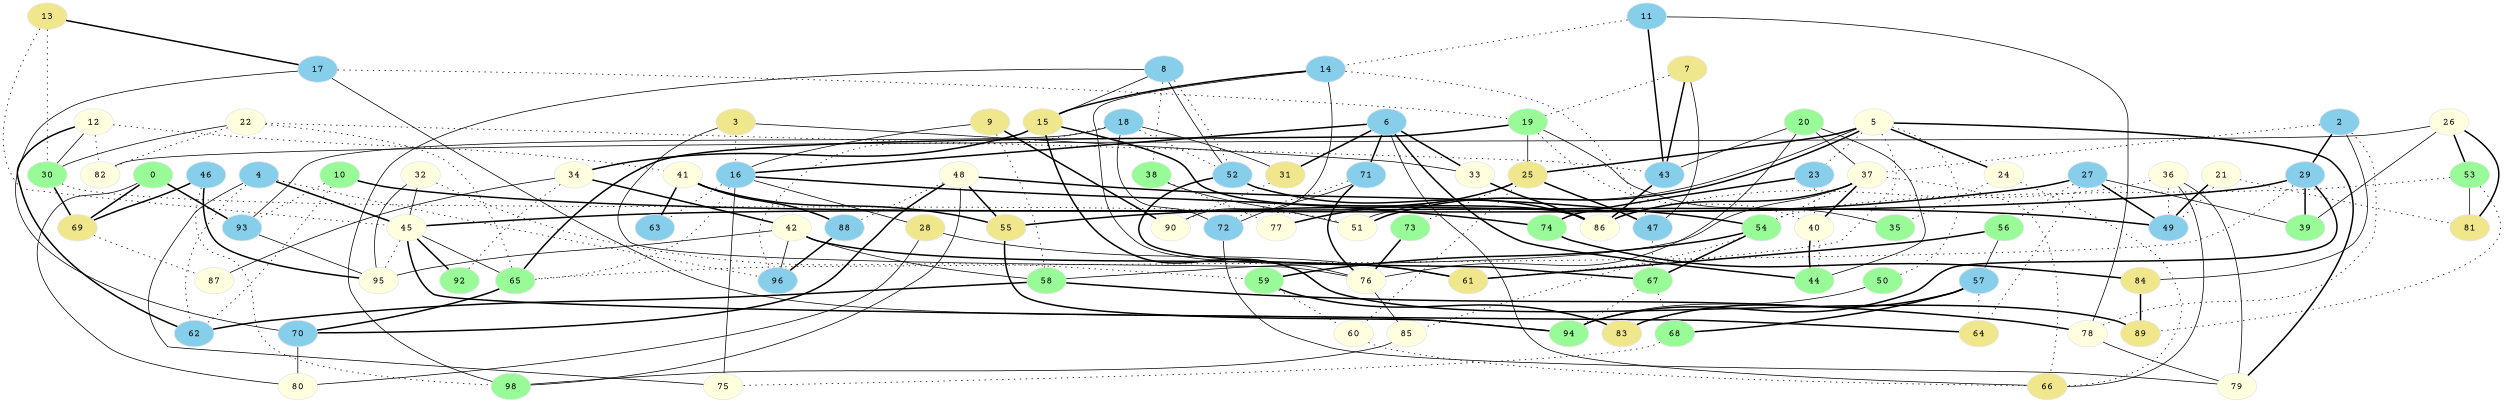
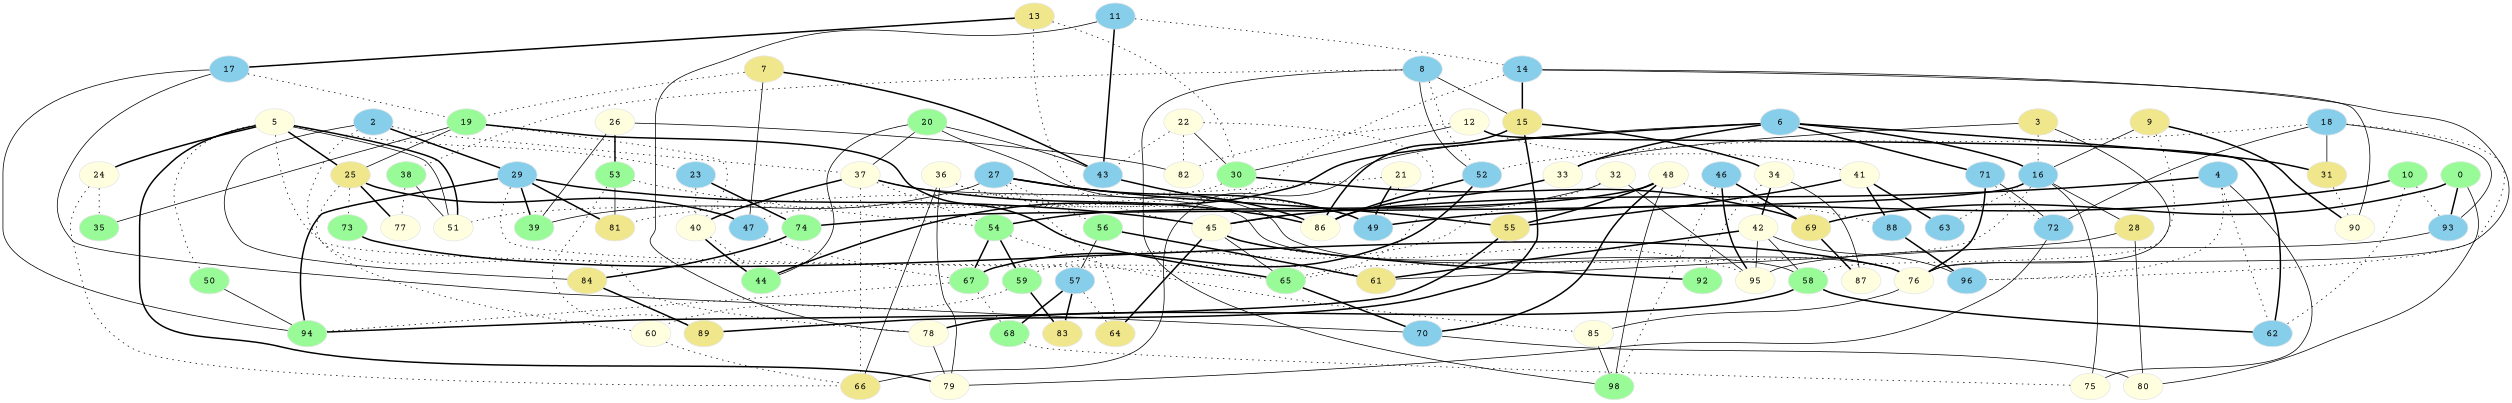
edge "26" -- "81": now "29" -- "81"
edge "69" -- "87": style dotted -> bold
